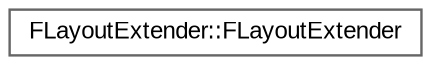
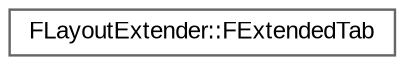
node "FLayoutExtender::FLayoutExtender": label "FLayoutExtender::FLayoutExtender" -> "FLayoutExtender::FExtendedTab"
